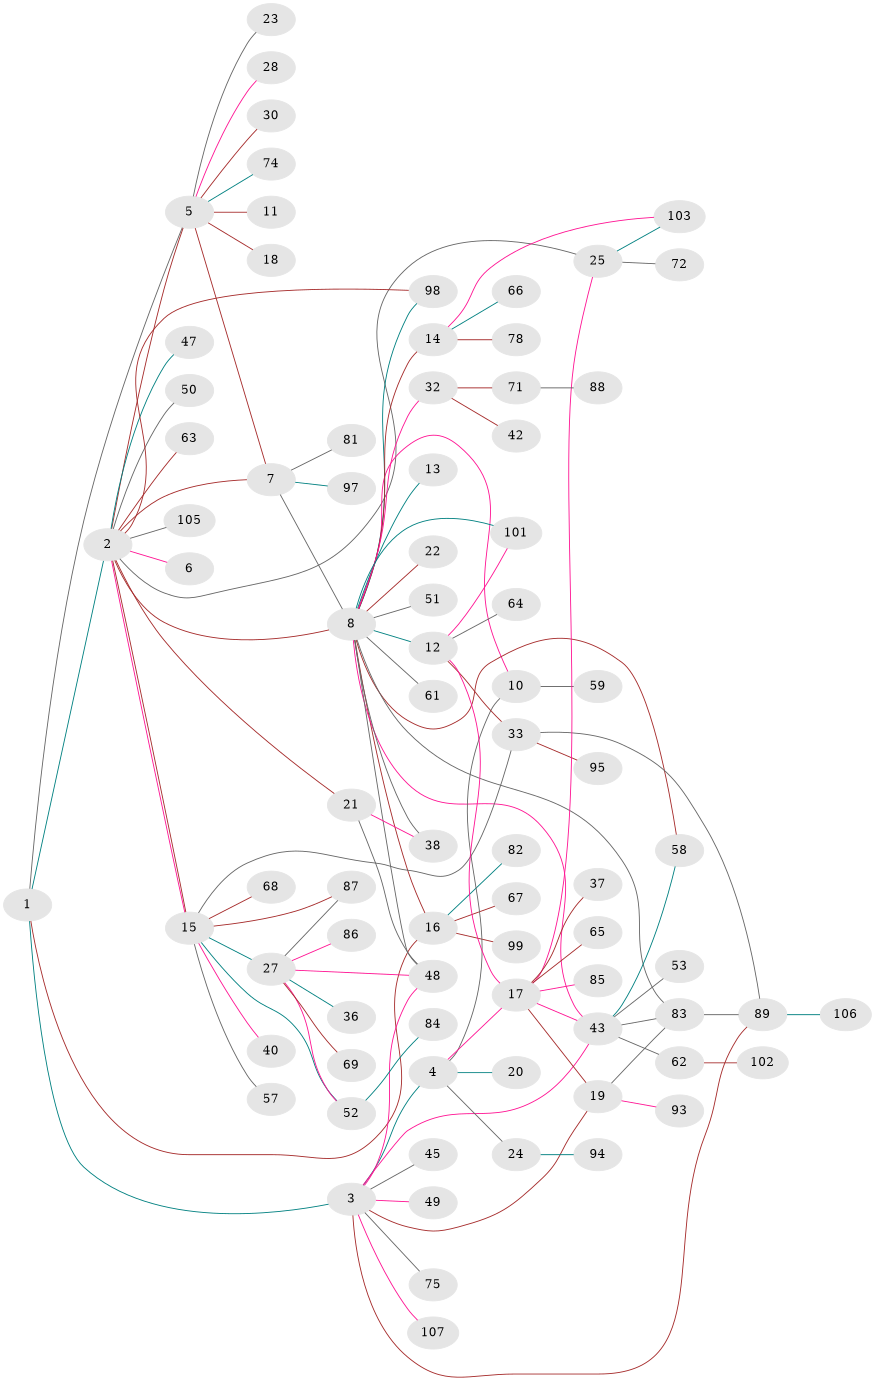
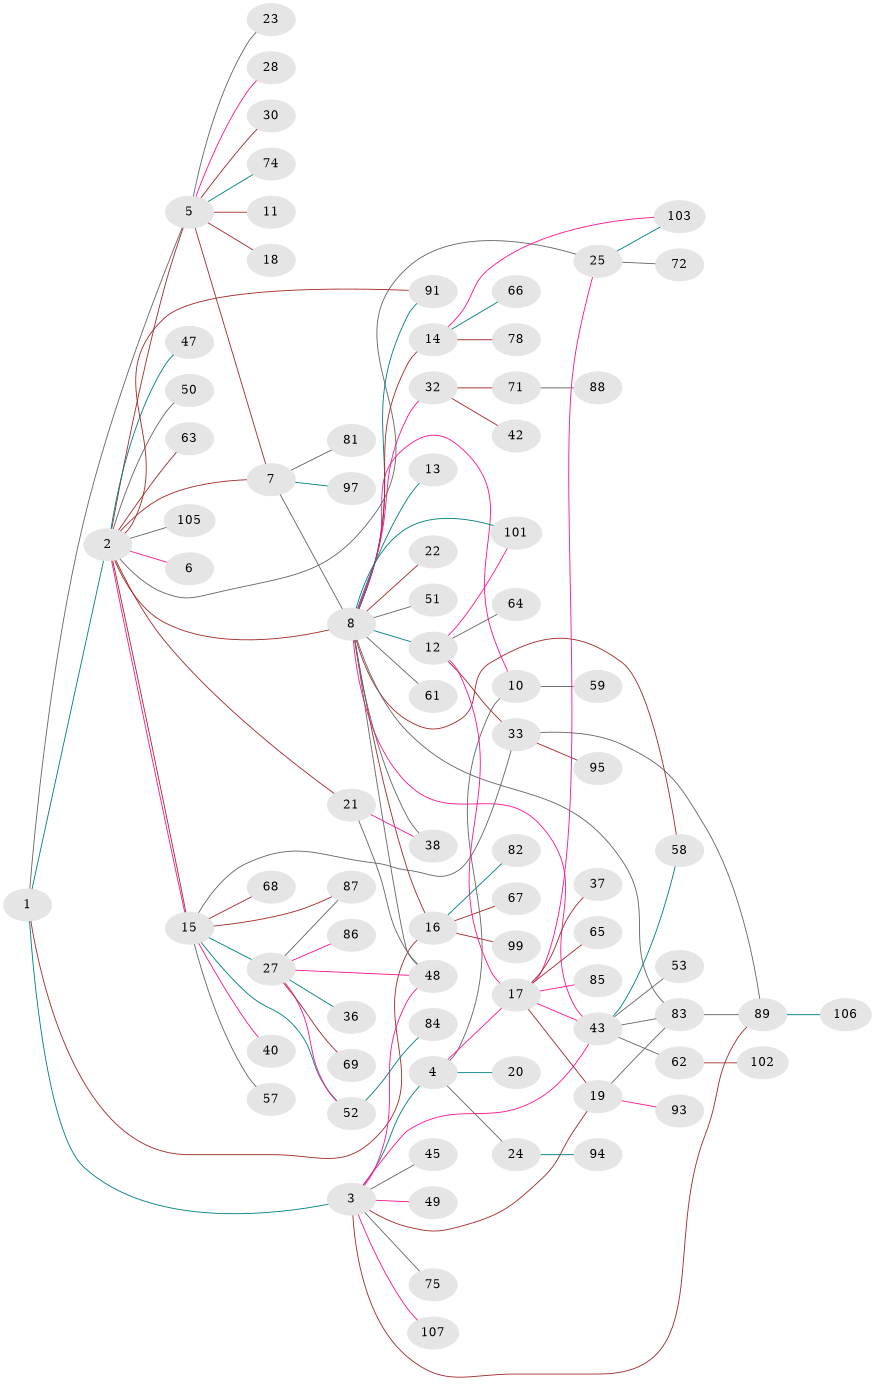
node "98": label "98" -> "91"
